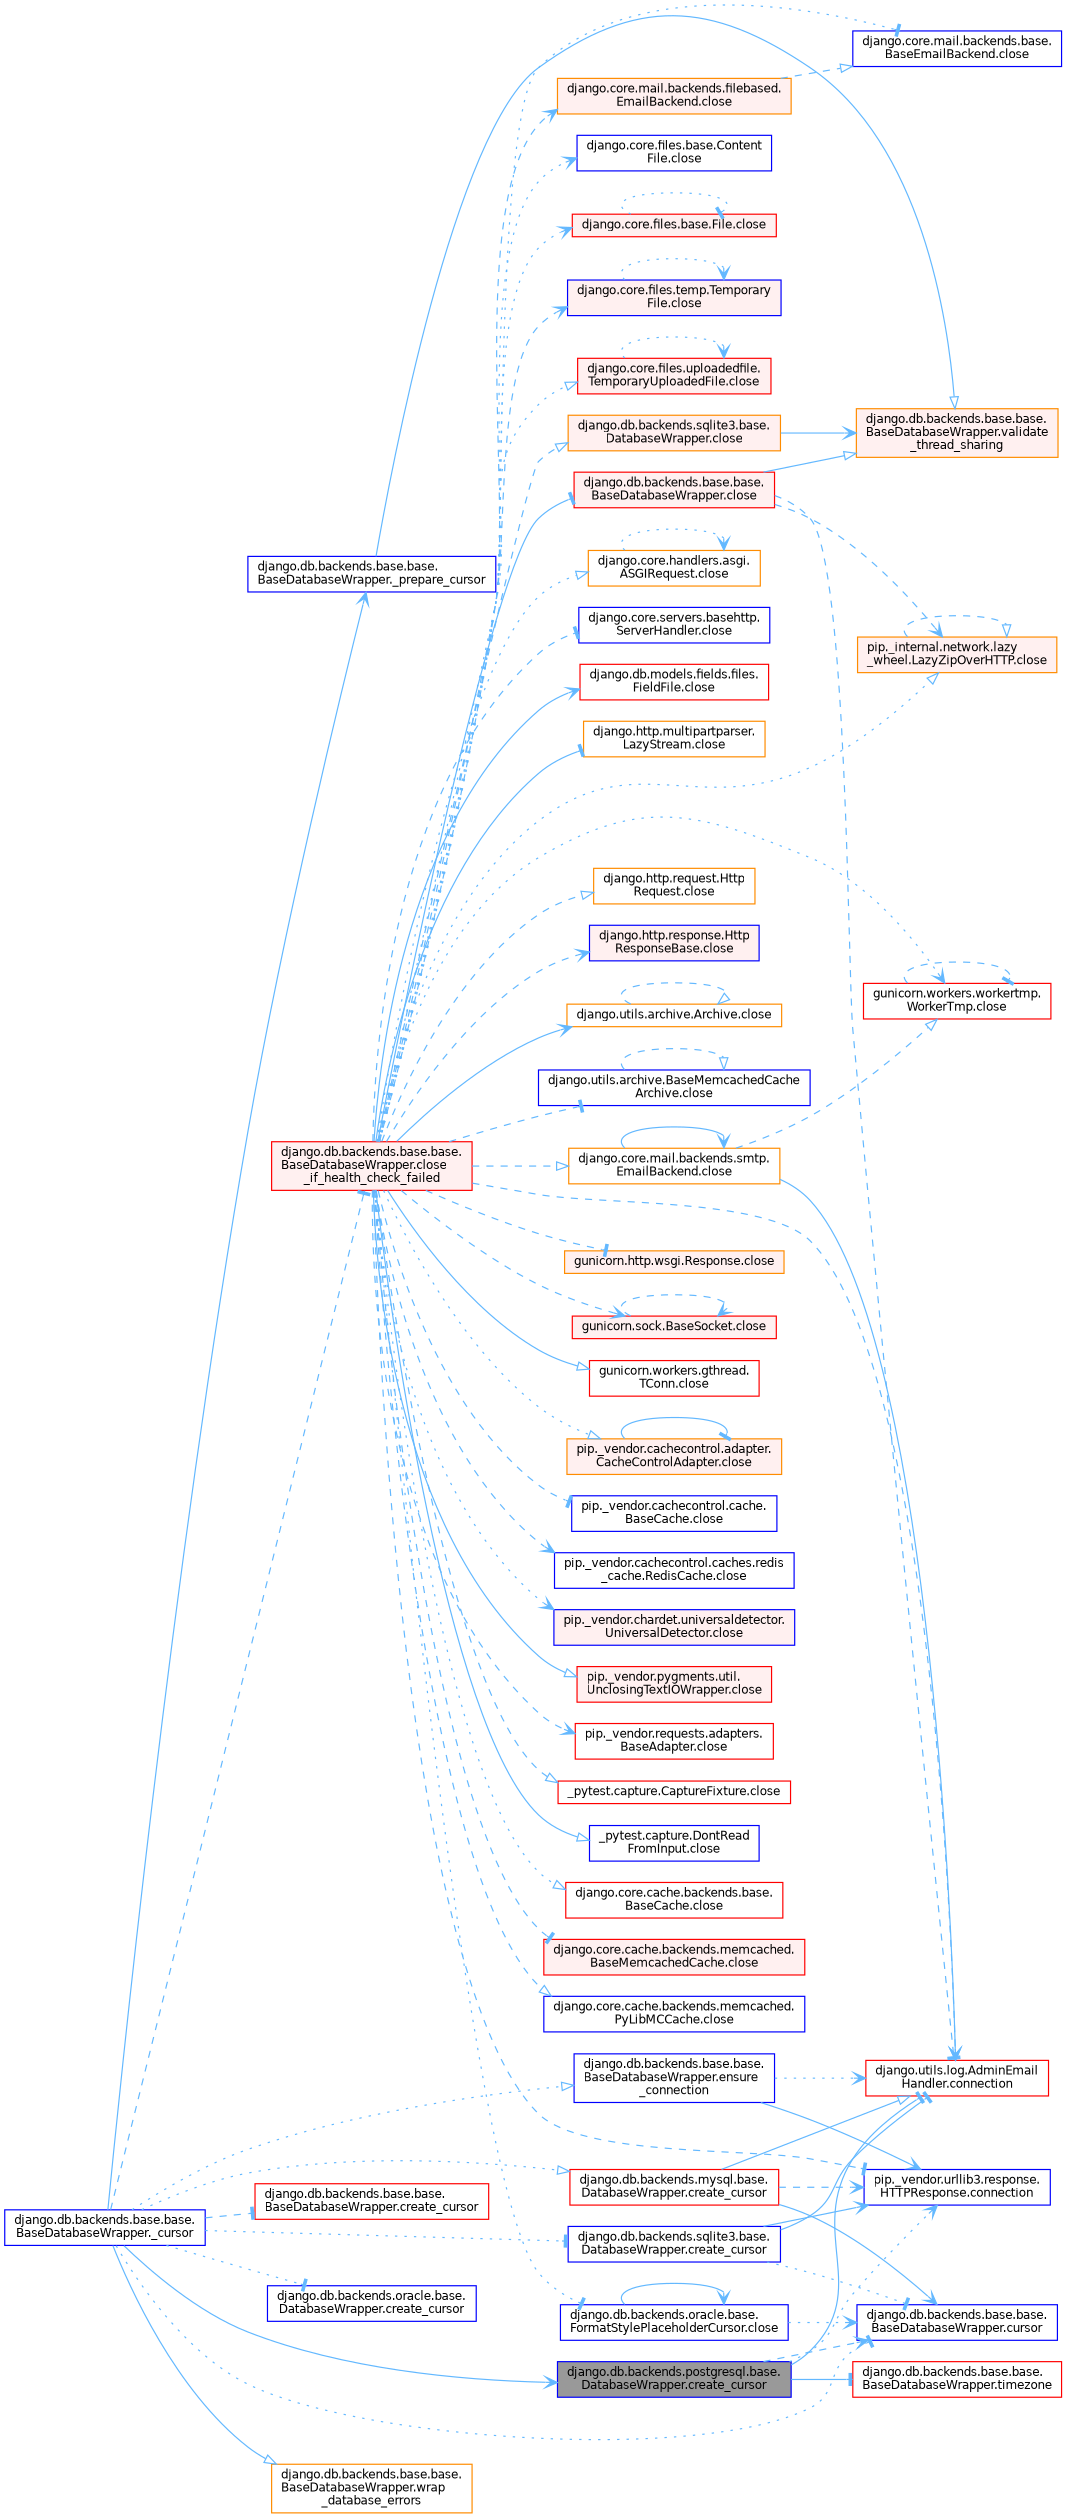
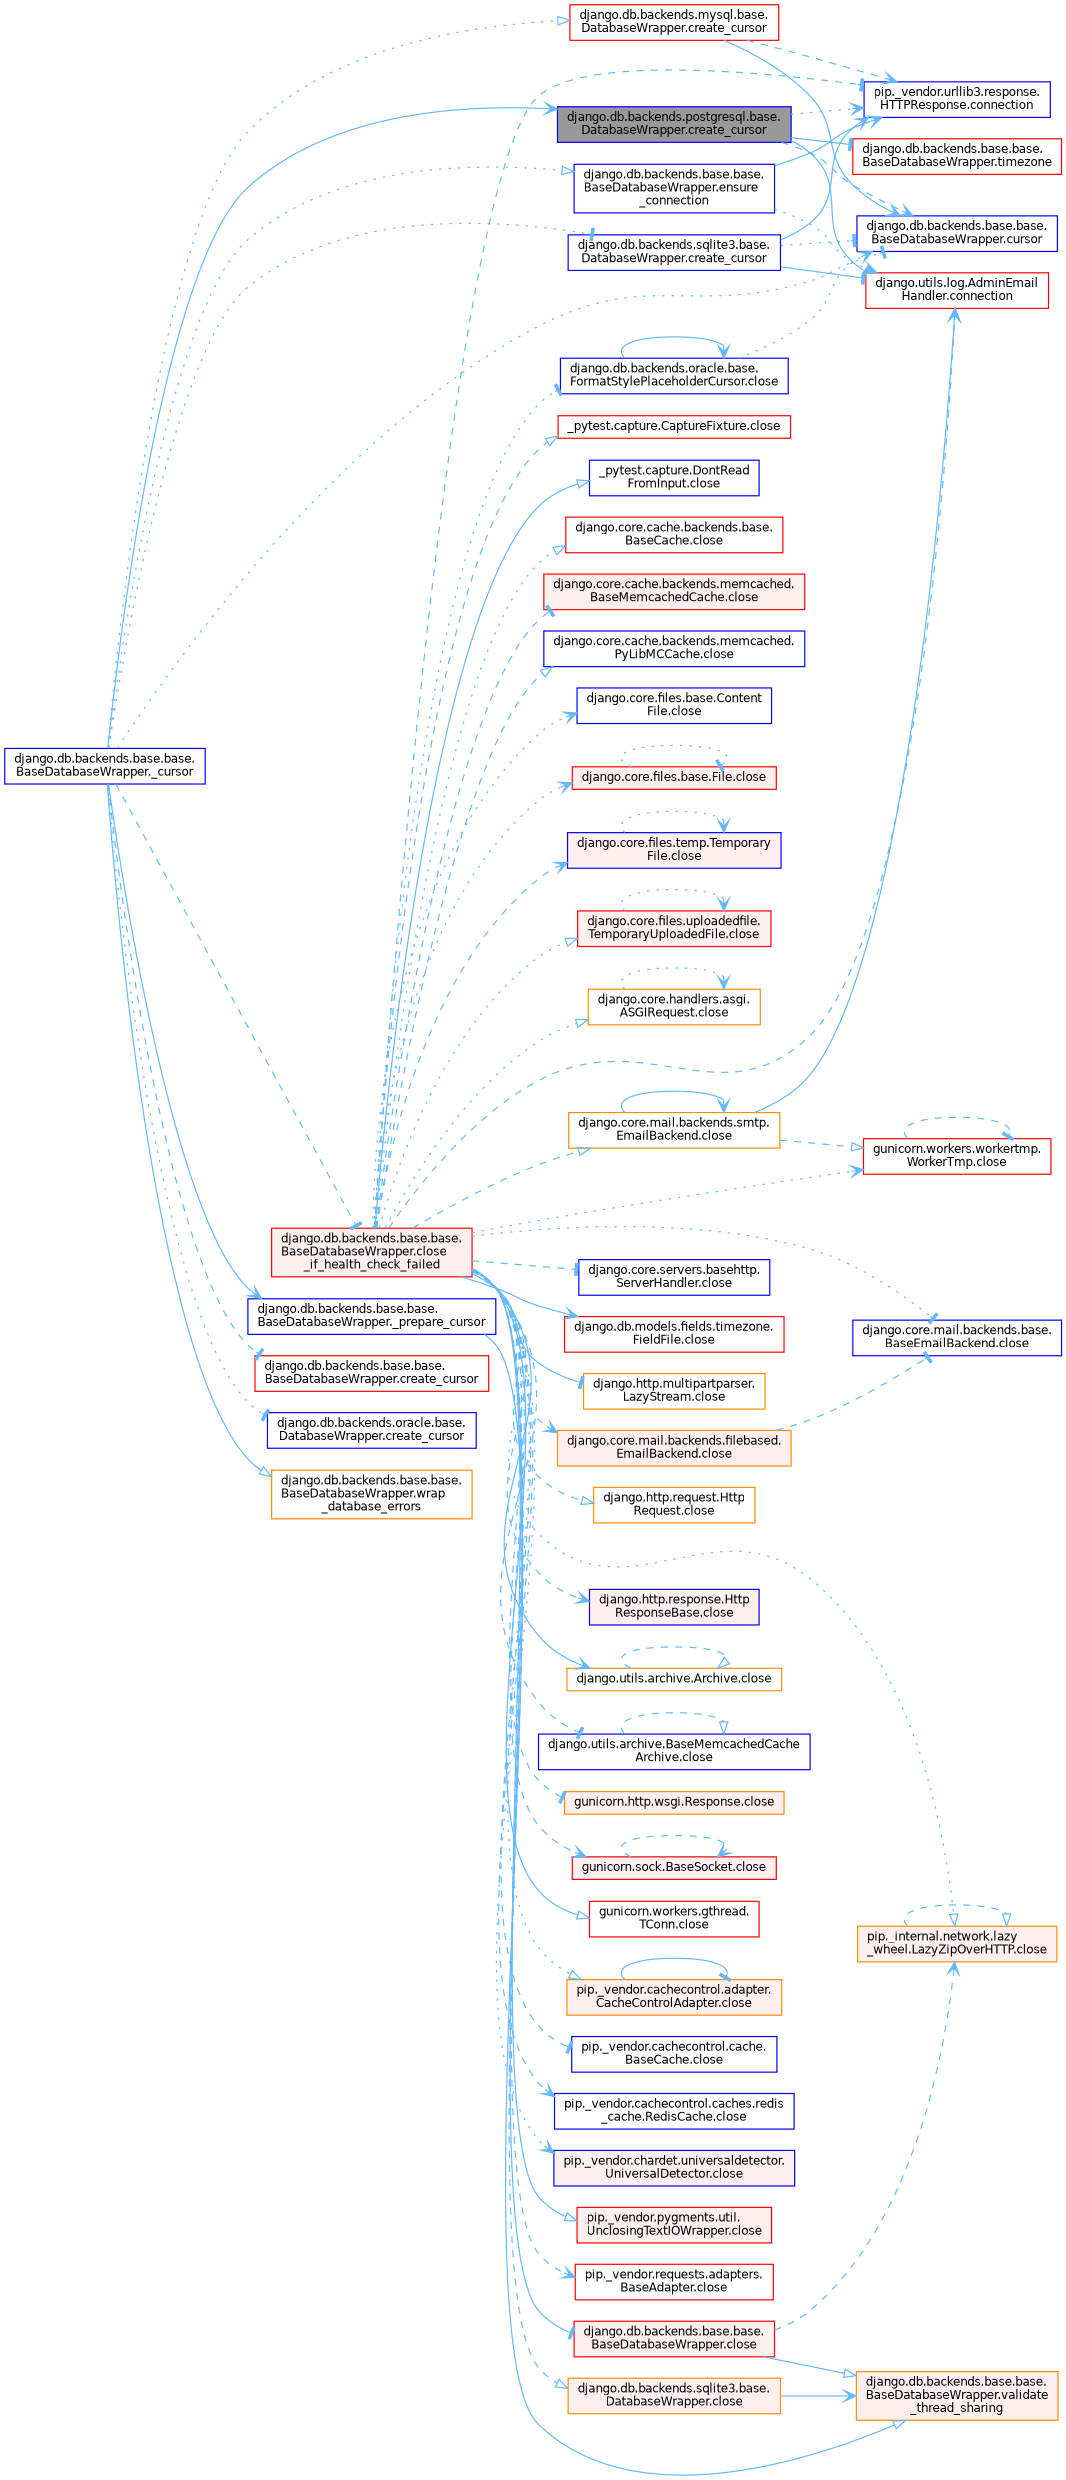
edge "django.core.mail.backends.filebased. EmailBackend.close" -> "django.core.mail.backends.base. BaseEmailBackend.close": arrowhead onormal -> tee
node "django.db.models.fields.files. FieldFile.close": label "django.db.models.fields.files. FieldFile.close" -> "django.db.models.fields.timezone. FieldFile.close"
edge "django.db.backends.base.base. BaseDatabaseWrapper.close" -> "django.utils.log.AdminEmail Handler.connection": removed
edge "django.db.backends.mysql.base. DatabaseWrapper.create_cursor" -> "django.utils.log.AdminEmail Handler.connection": removed
